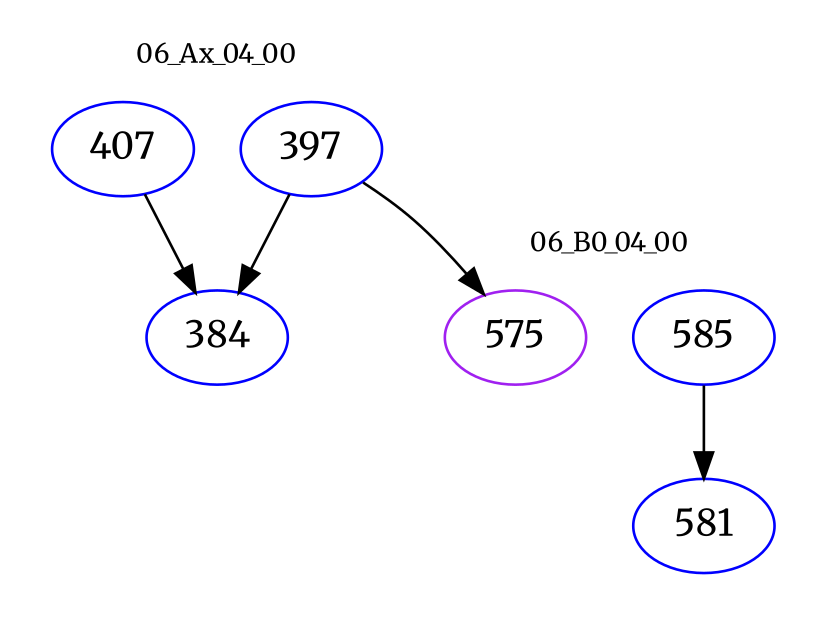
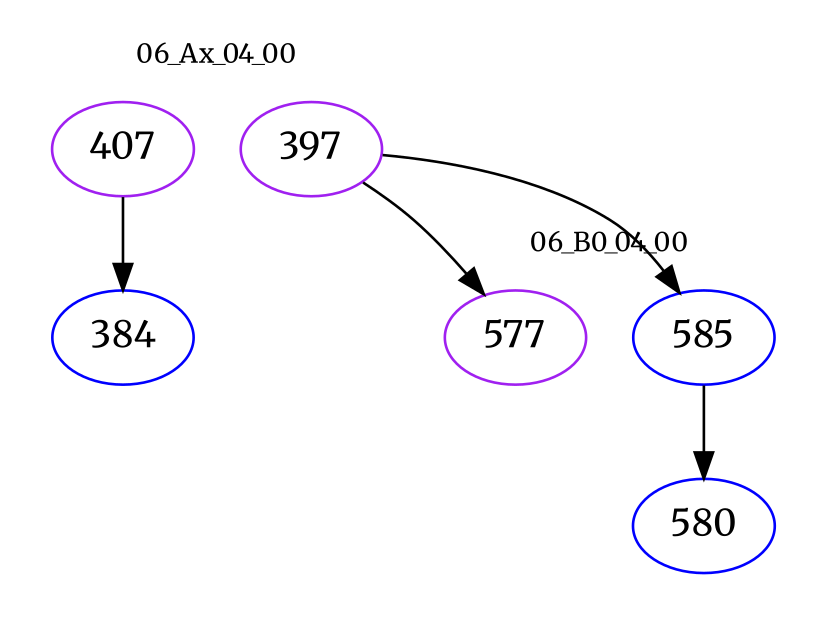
node "407": color blue -> purple
node "397": color blue -> purple
edge "397" -> "384": now "397" -> "585"
node "575": label "575" -> "577"
node "581": label "581" -> "580"
